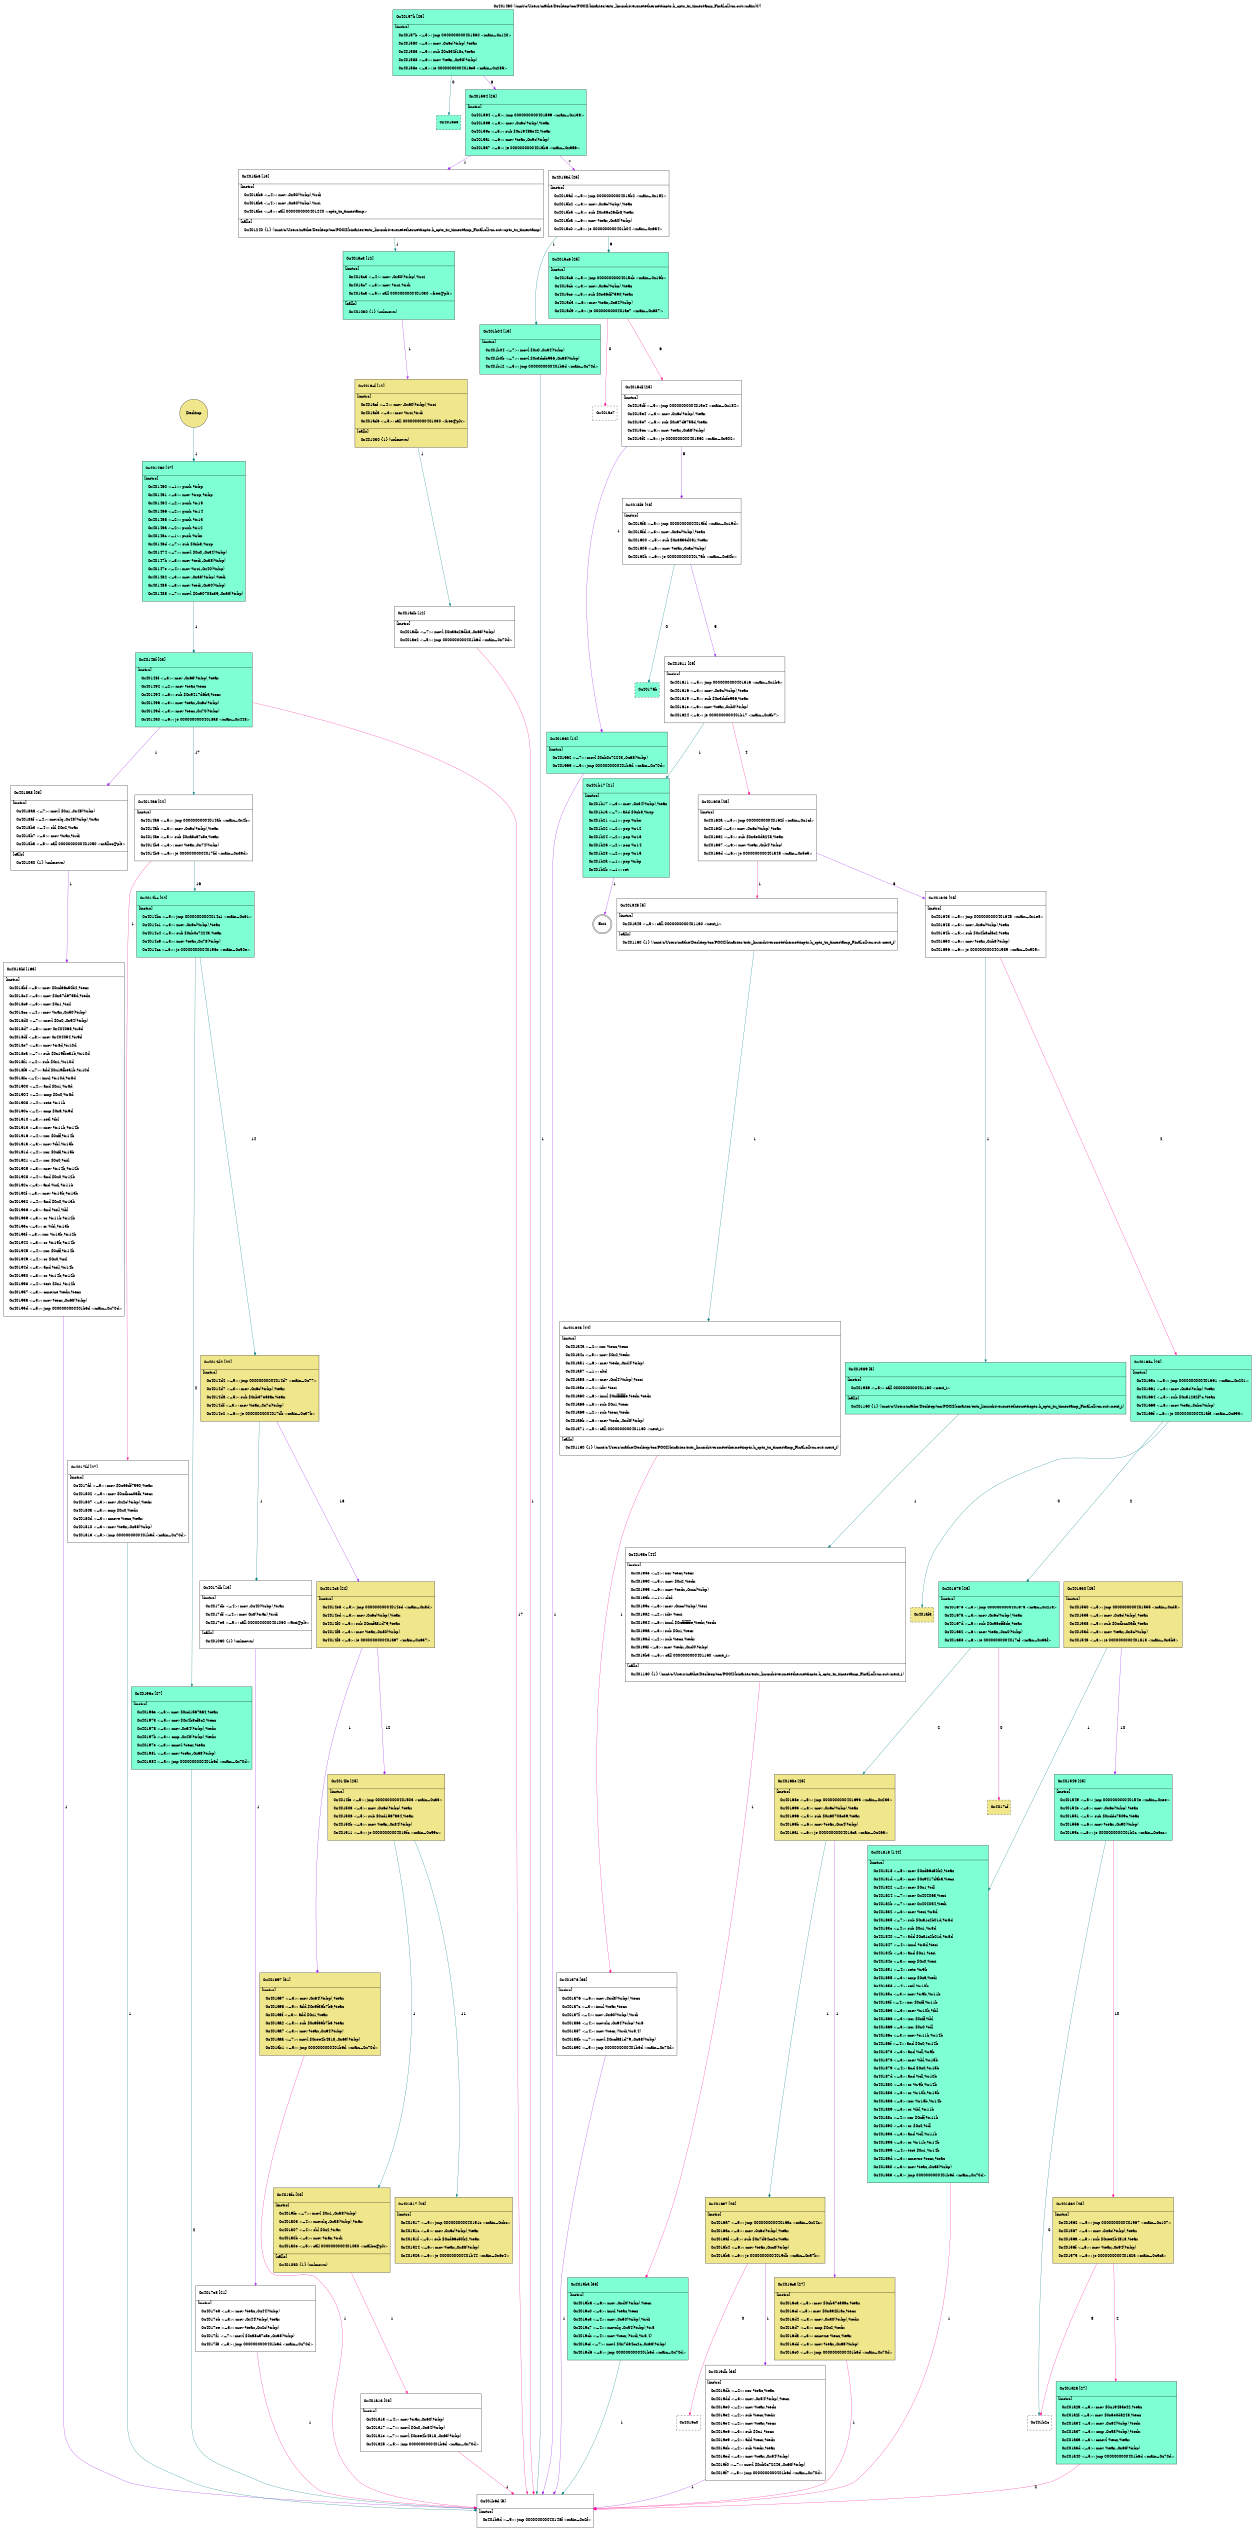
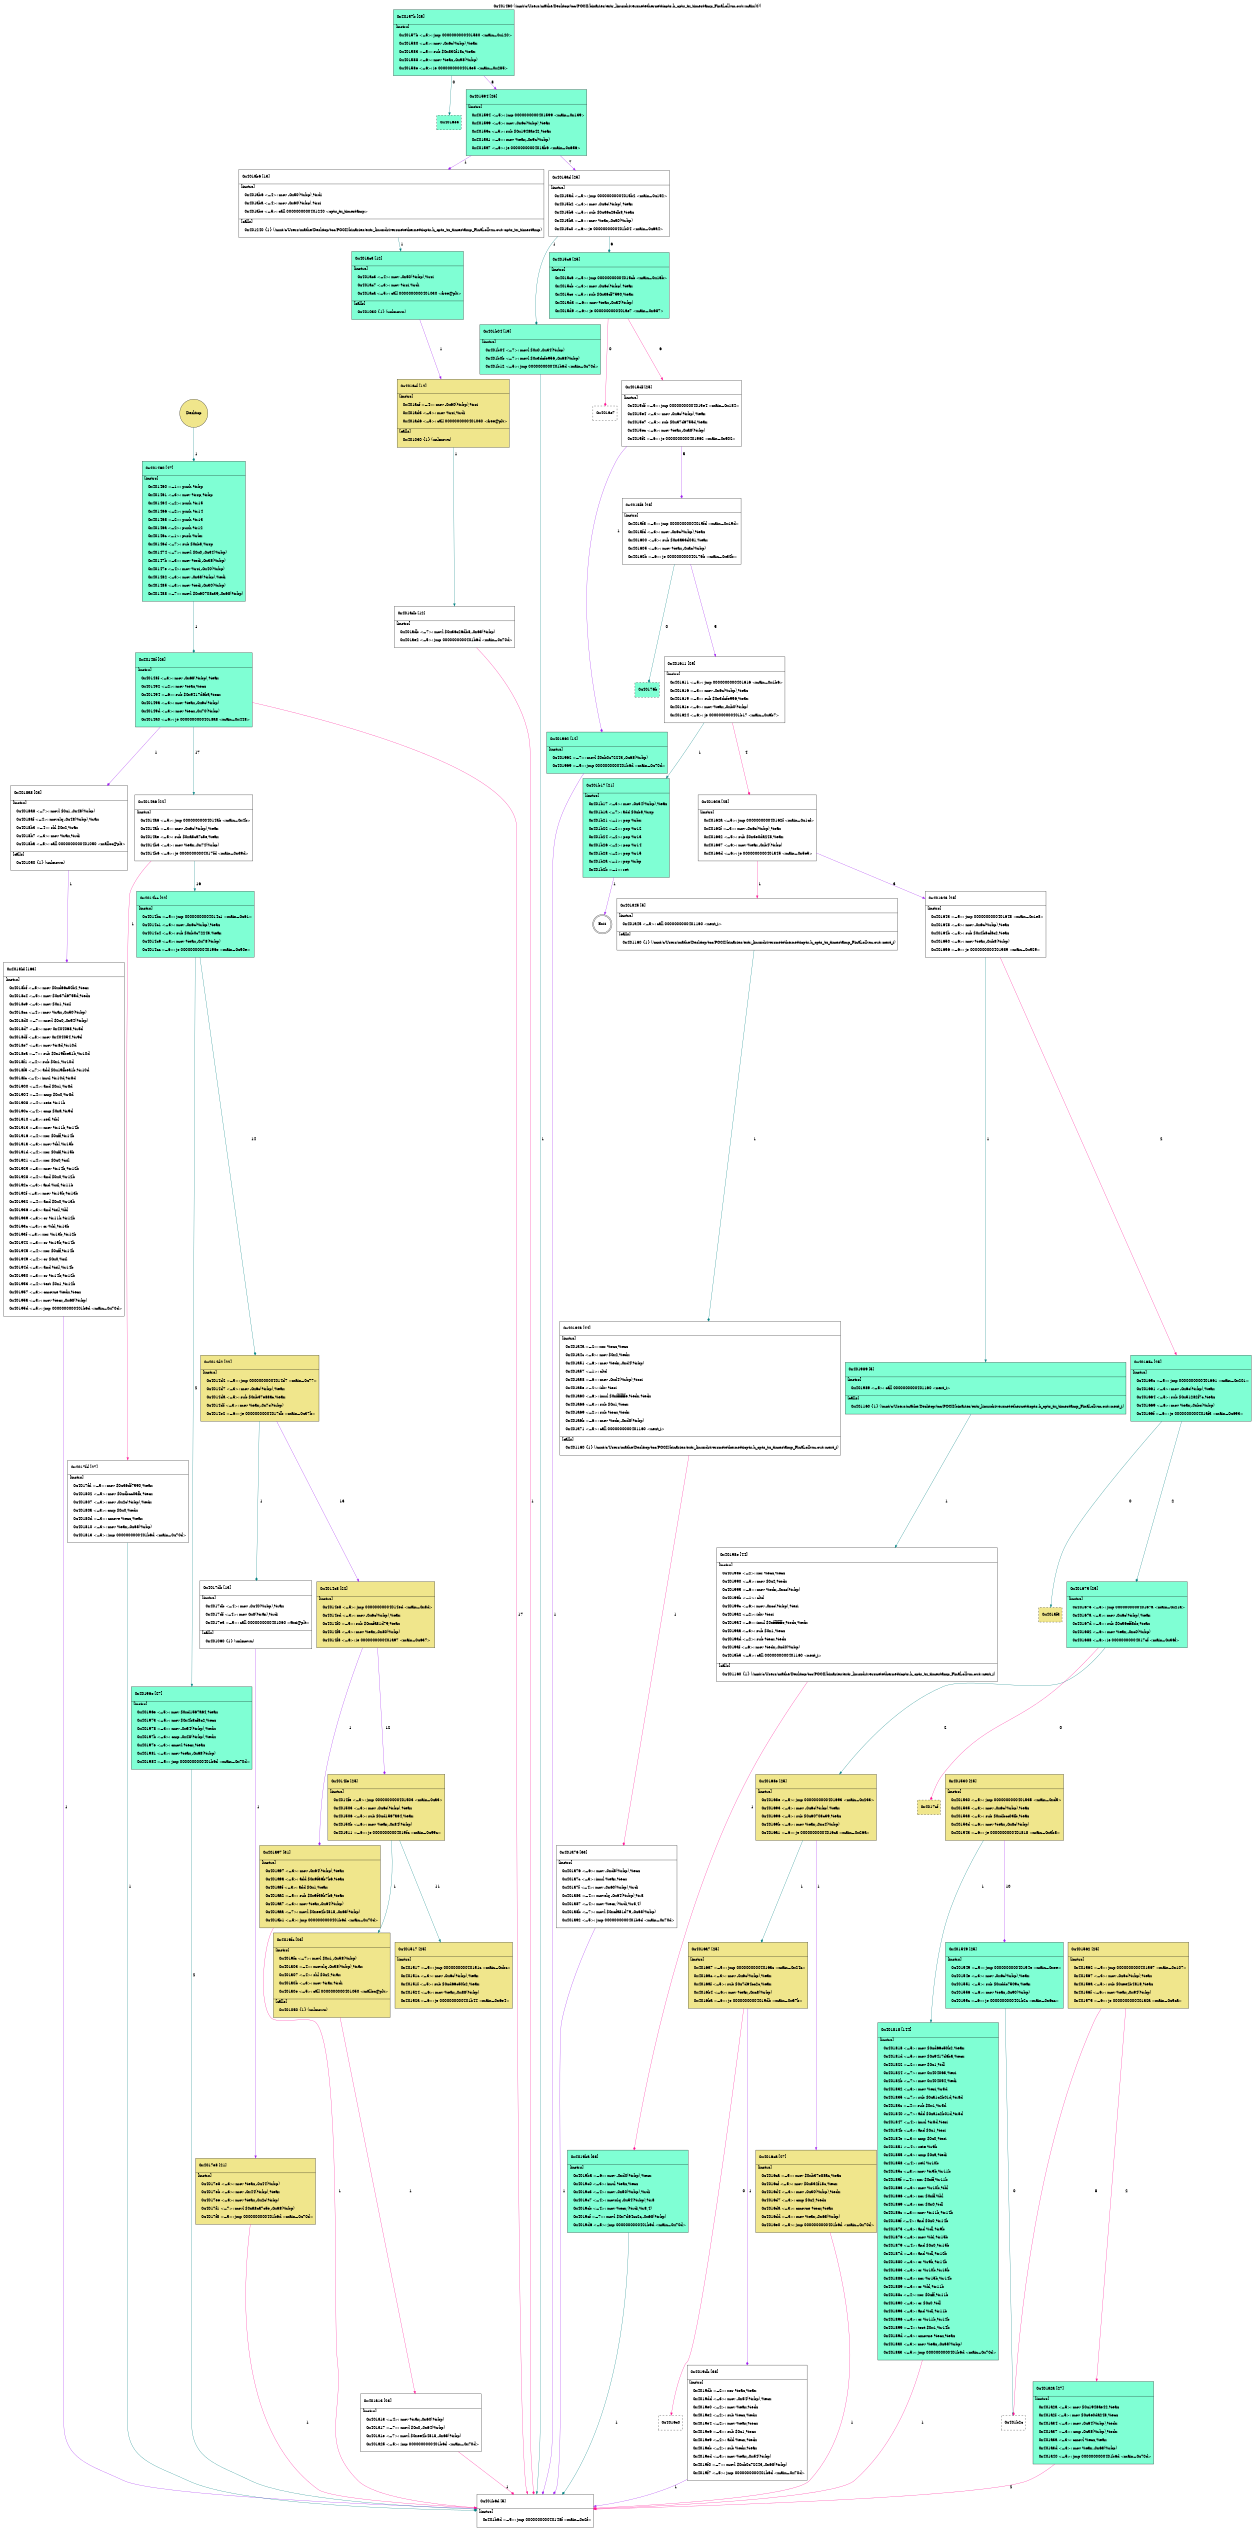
edge "0x401549 [25]" -> "0x401562 [25]": removed, label "10"
node "0x4017e8 [21]": fillcolor white -> khaki
